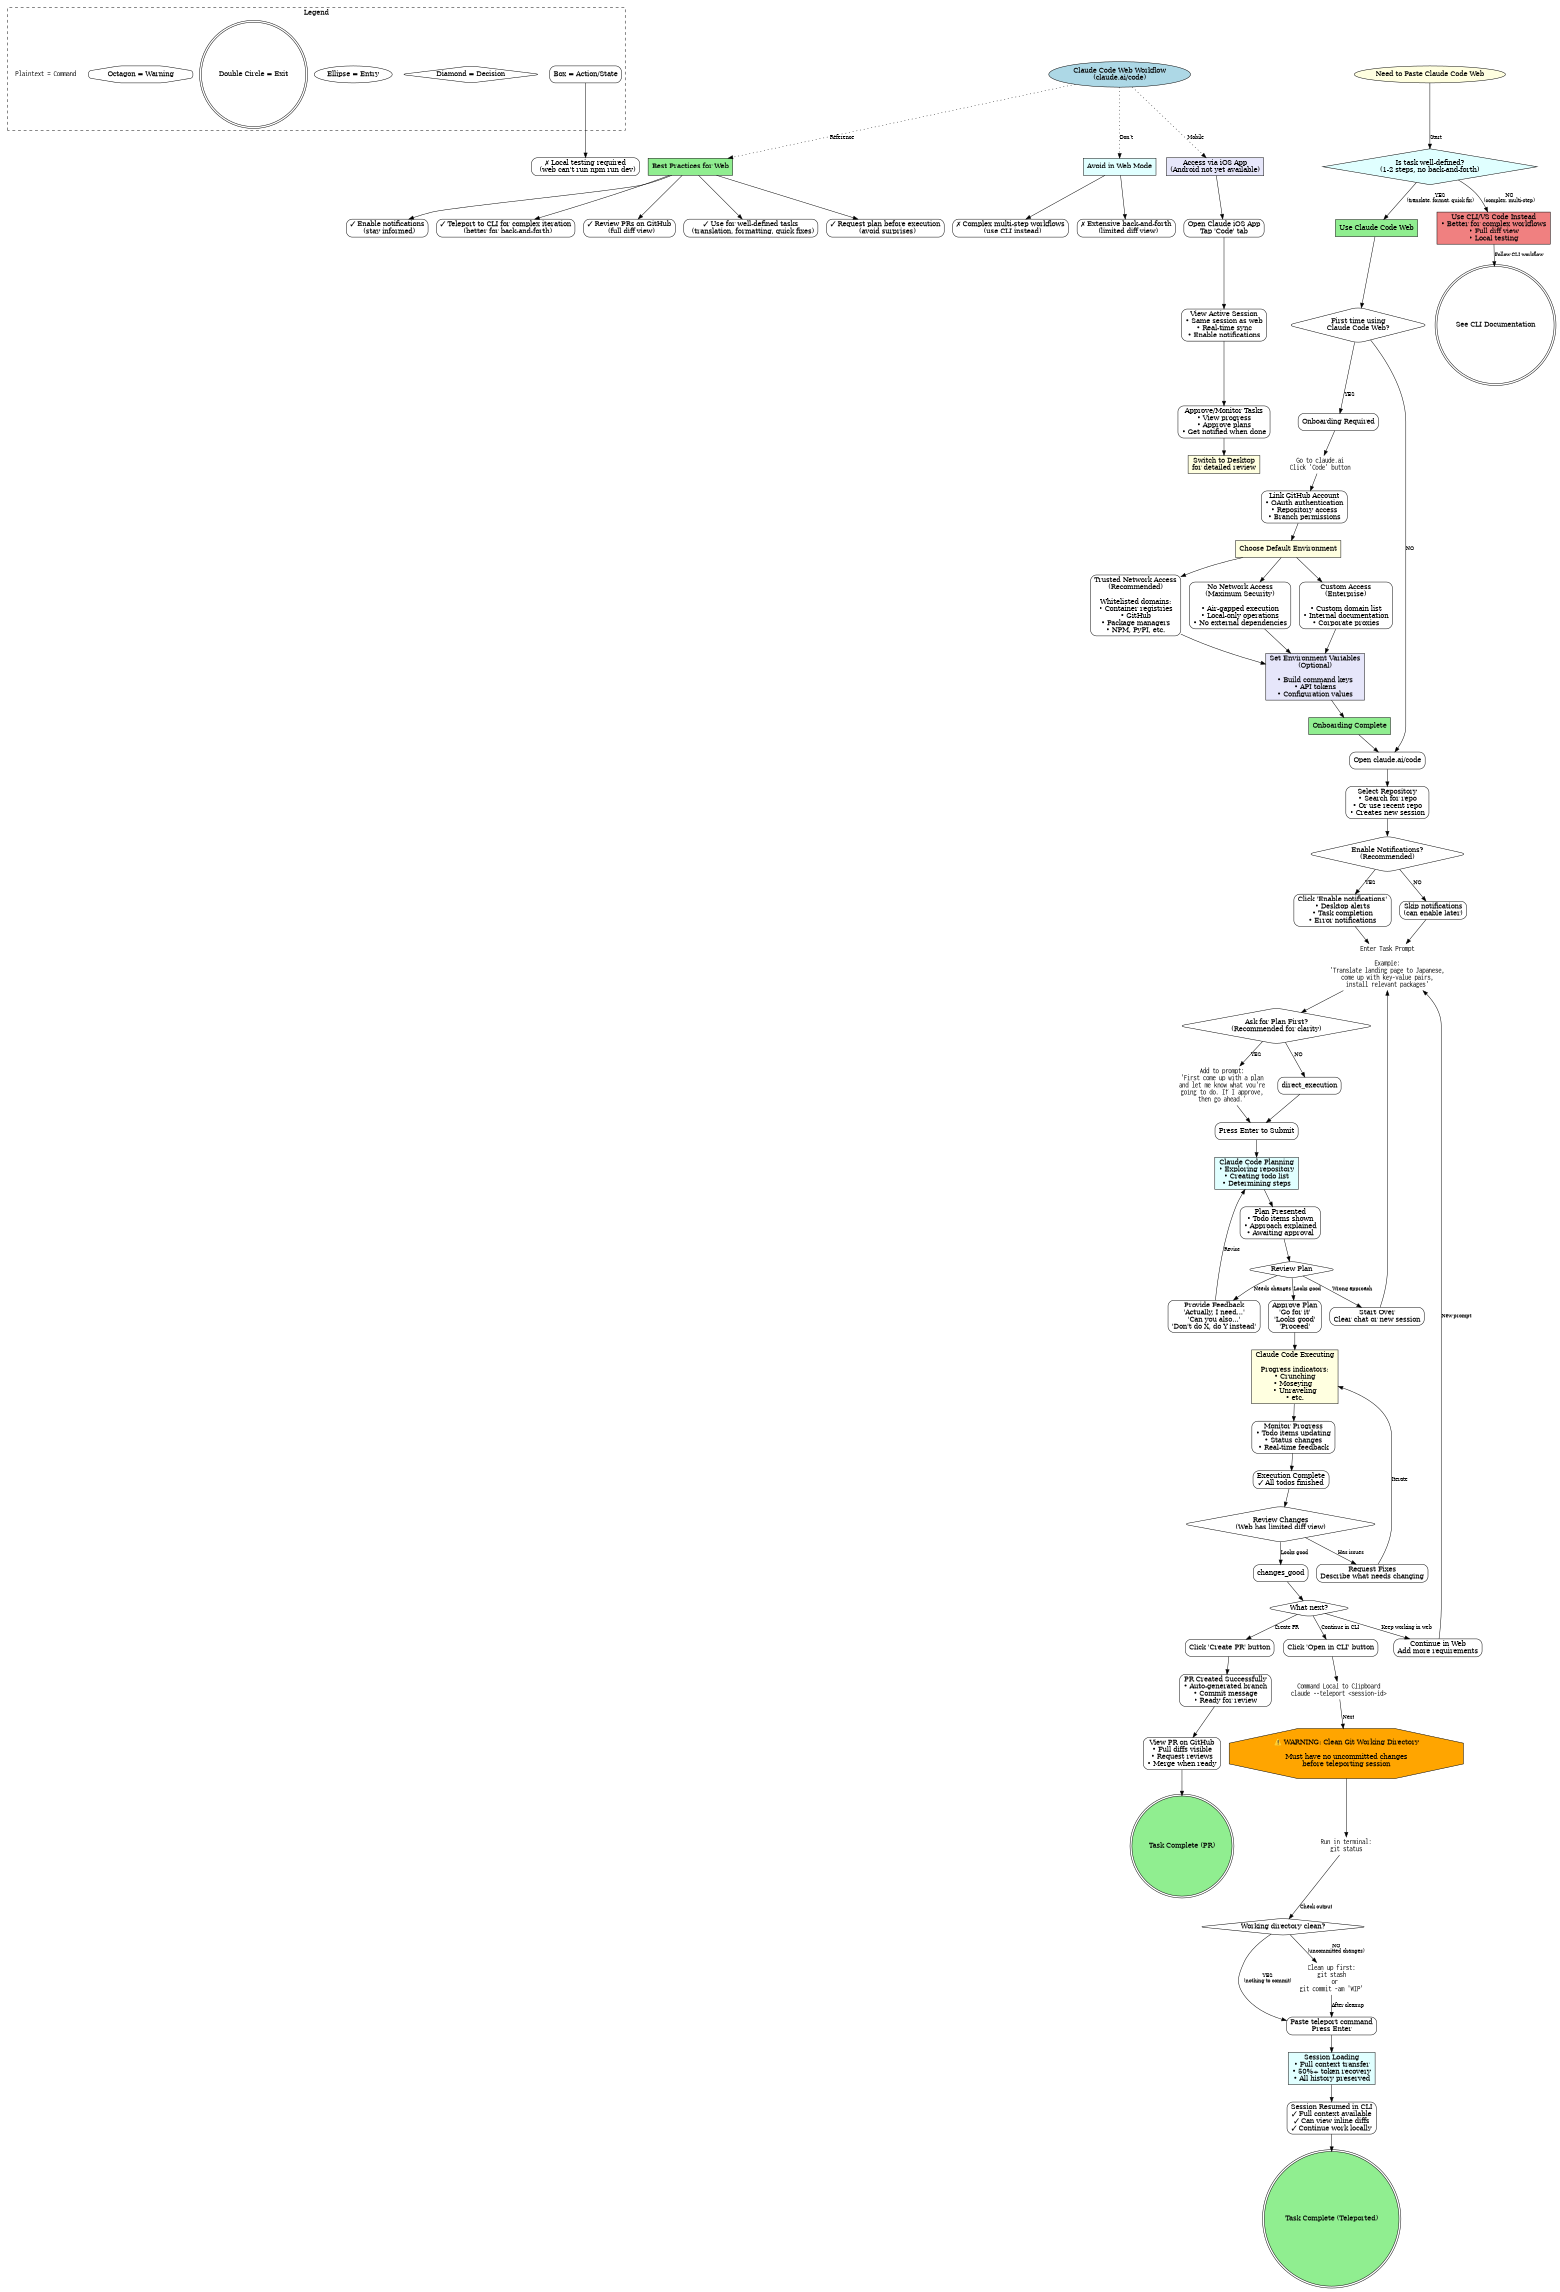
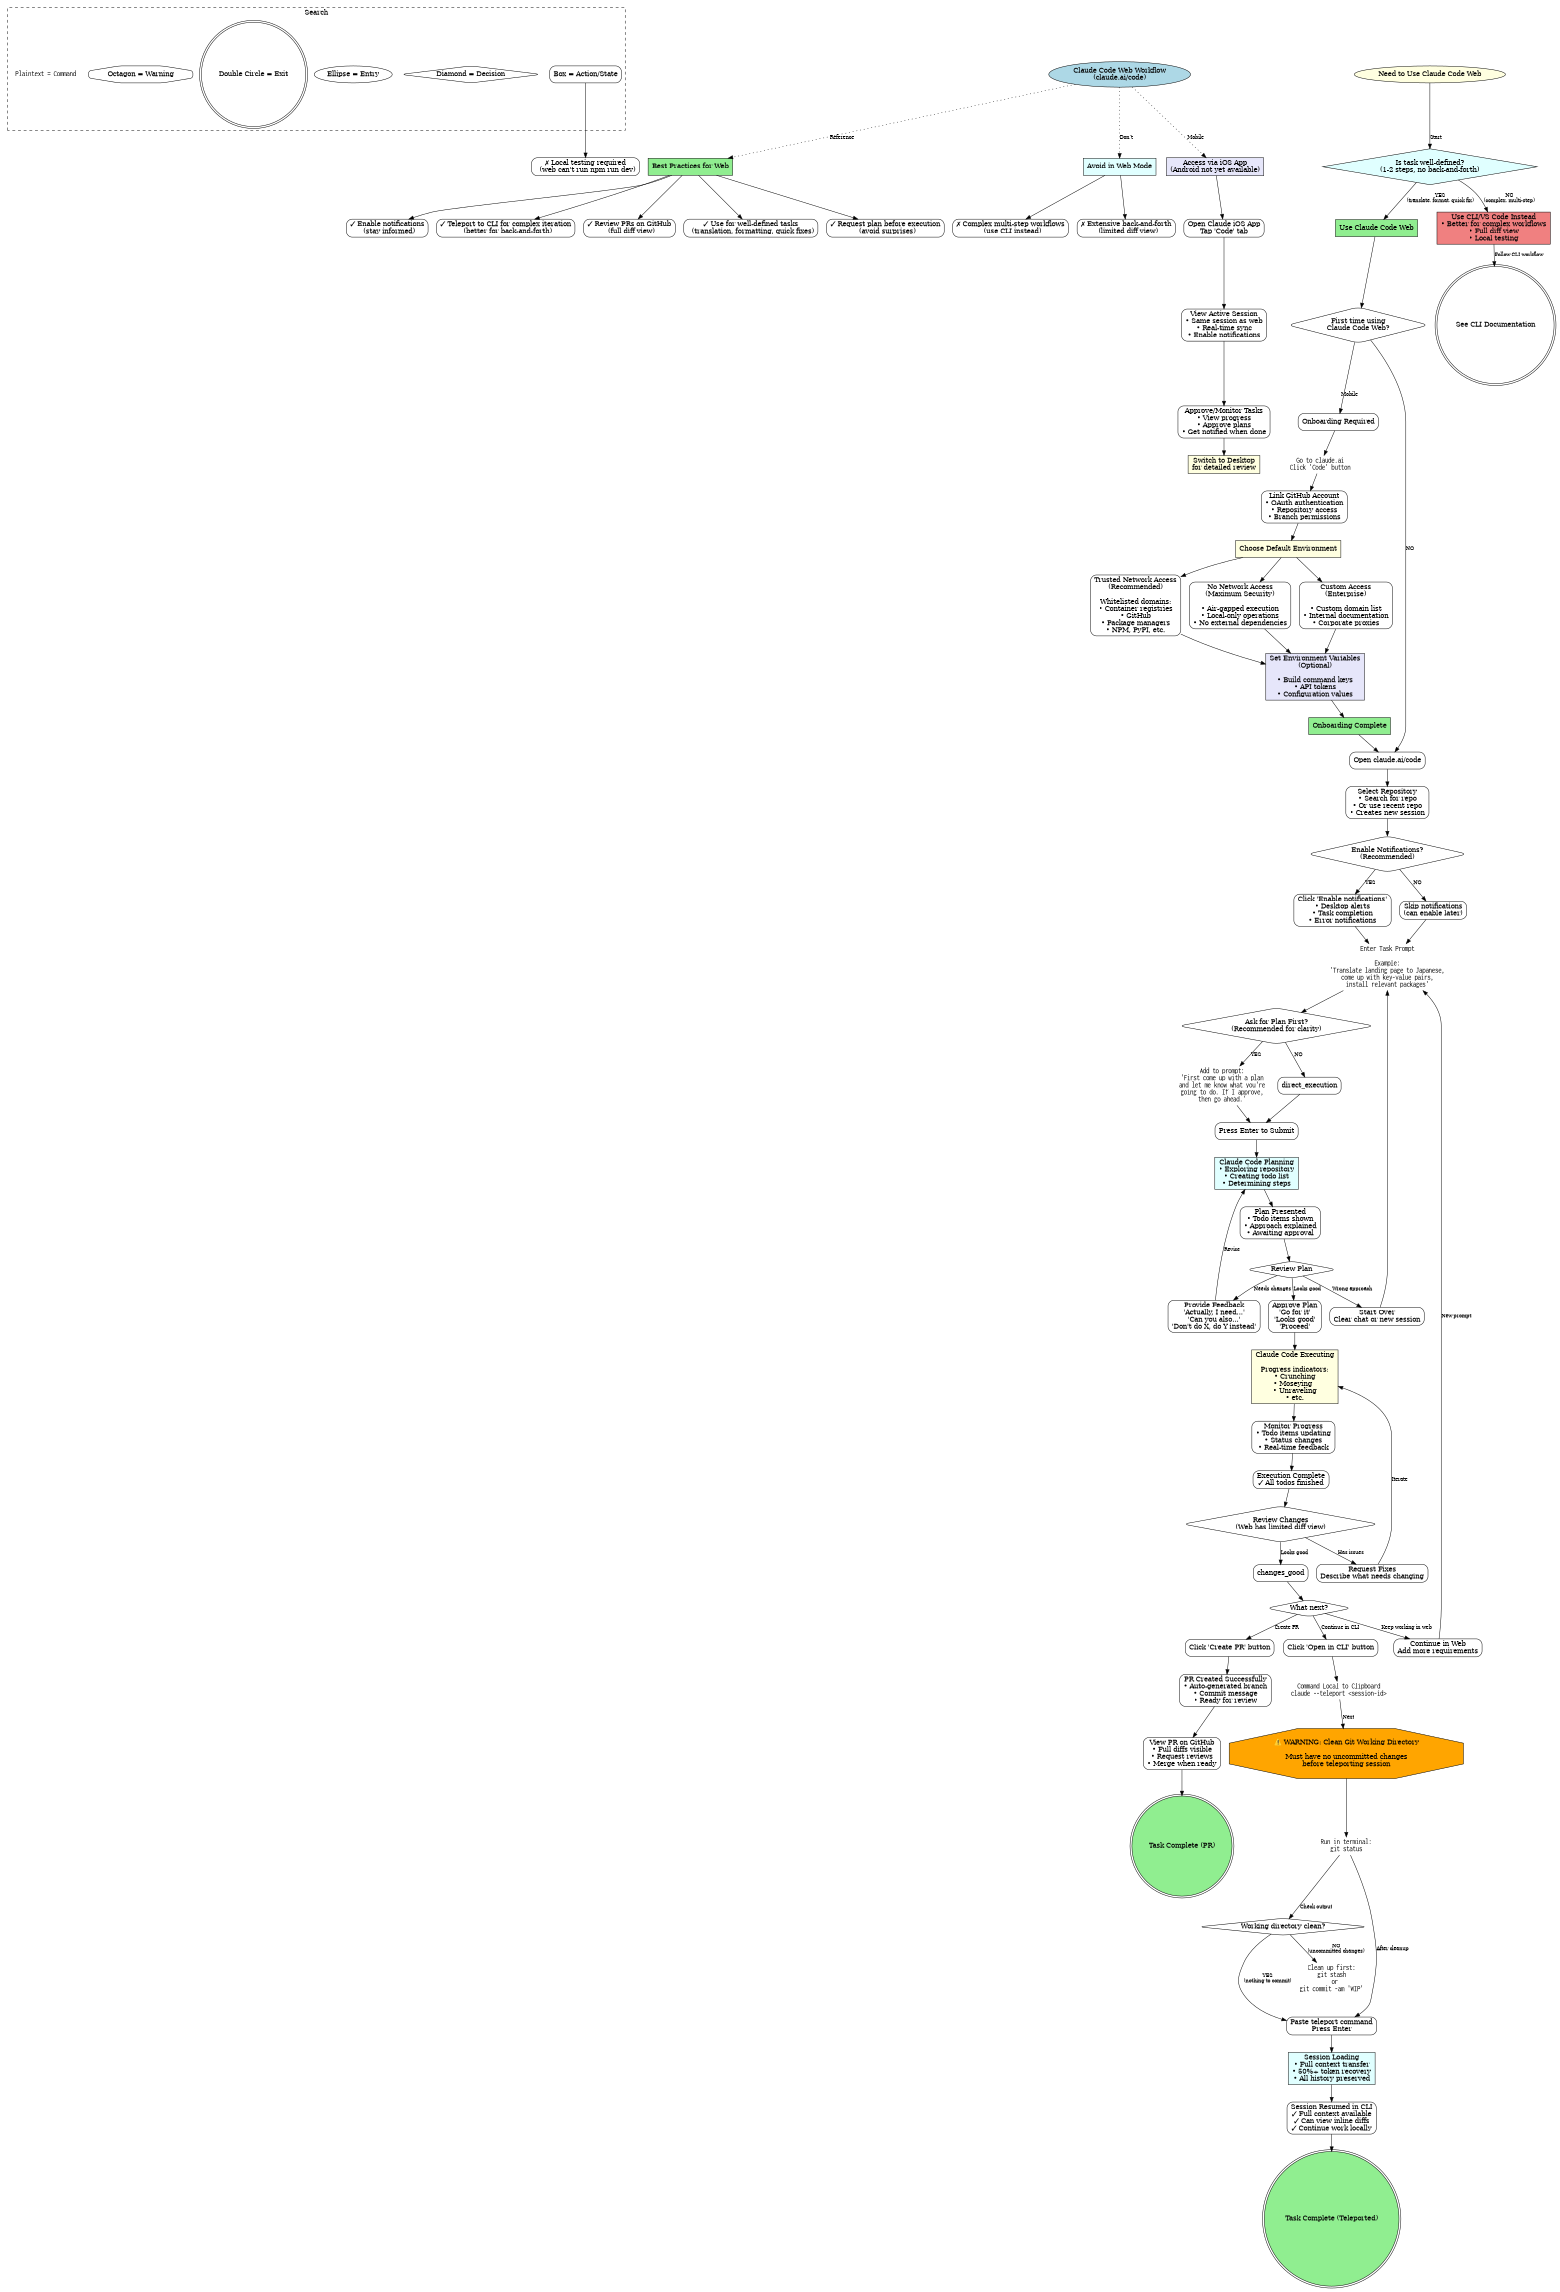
cluster "Legend": label "Legend" -> "Search"
node "Need to Paste Claude Code Web": label "Need to Paste Claude Code Web" -> "Need to Use Claude Code Web"
edge "First time using Claude Code Web?" -> "Onboarding Required": label "YES" -> "Mobile"
edge "Clean up first: git stash or git commit -am 'WIP'" -> "Paste teleport command Press Enter": now "Run in terminal: git status" -> "Paste teleport command Press Enter"
